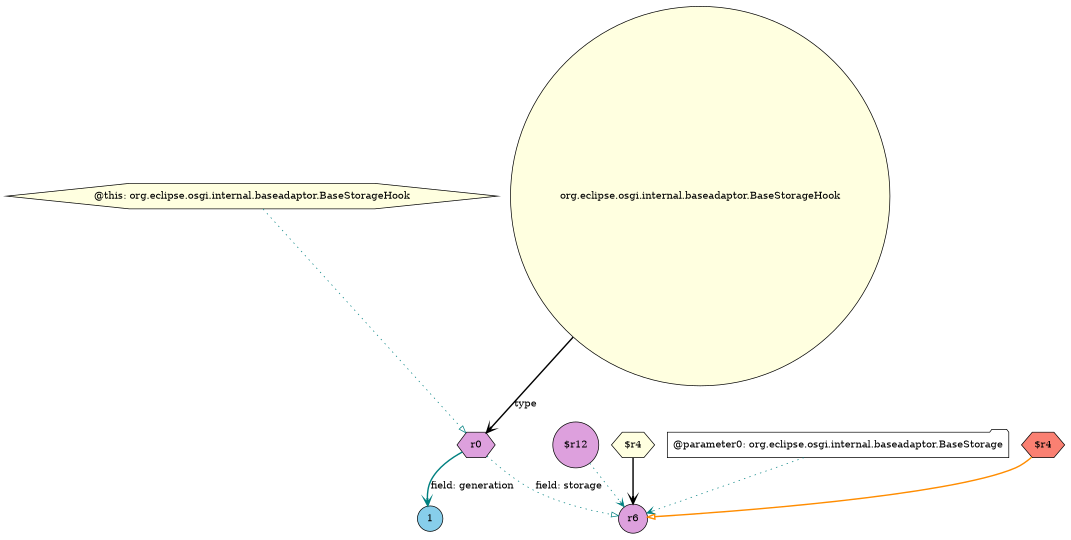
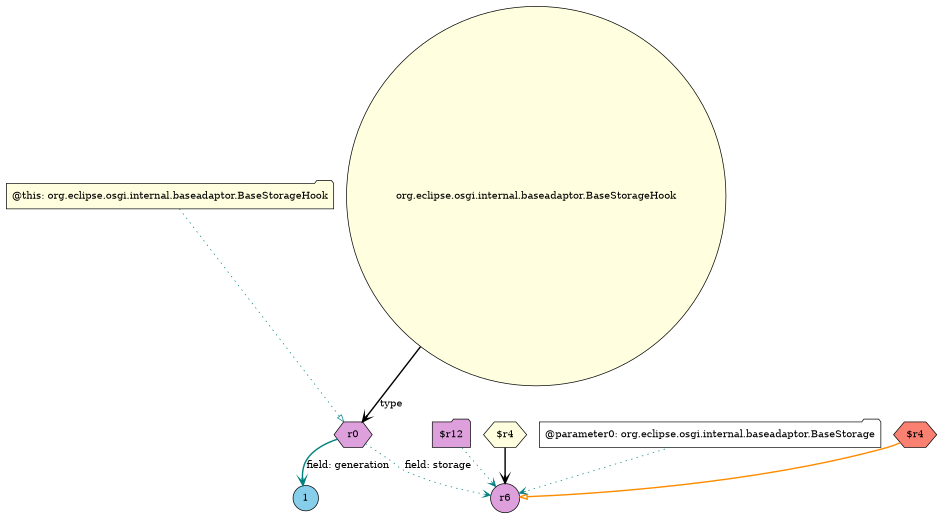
node "@this: org.eclipse.osgi.internal.baseadaptor.BaseStorageHook": shape hexagon -> folder
node "$r12": shape circle -> folder
edge "r0" -> "r6": arrowhead onormal -> vee
